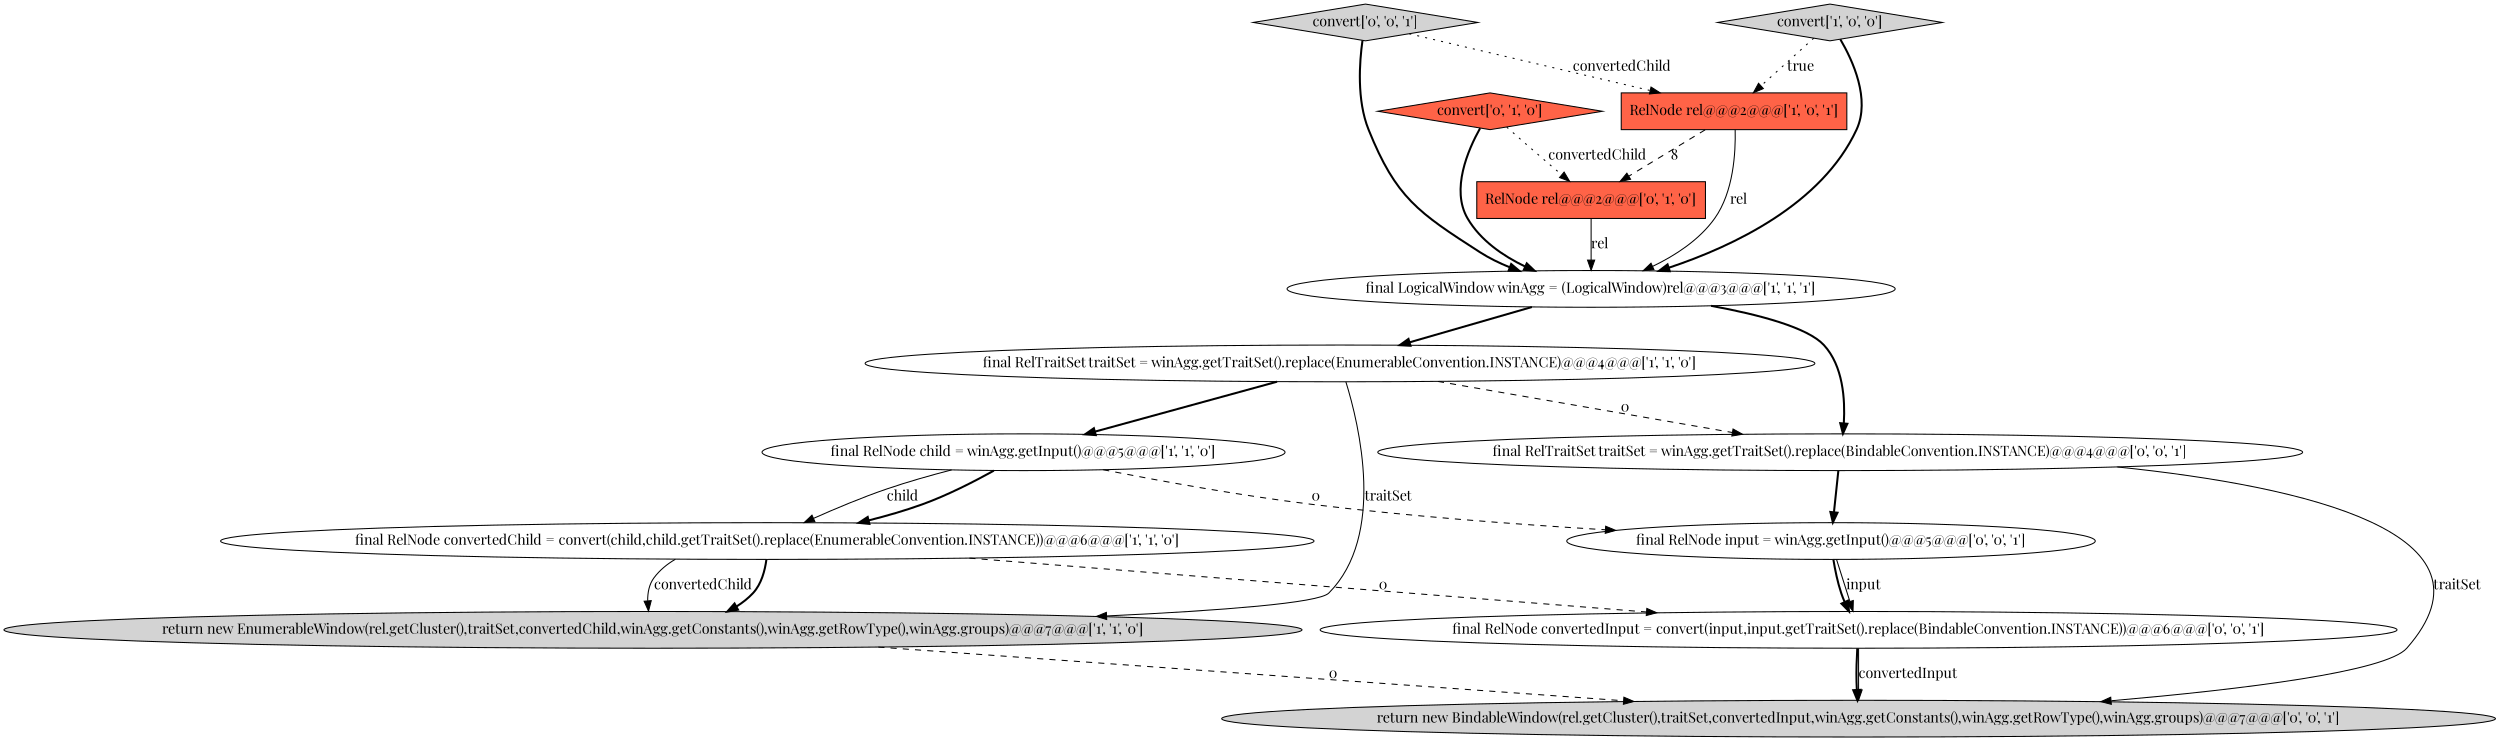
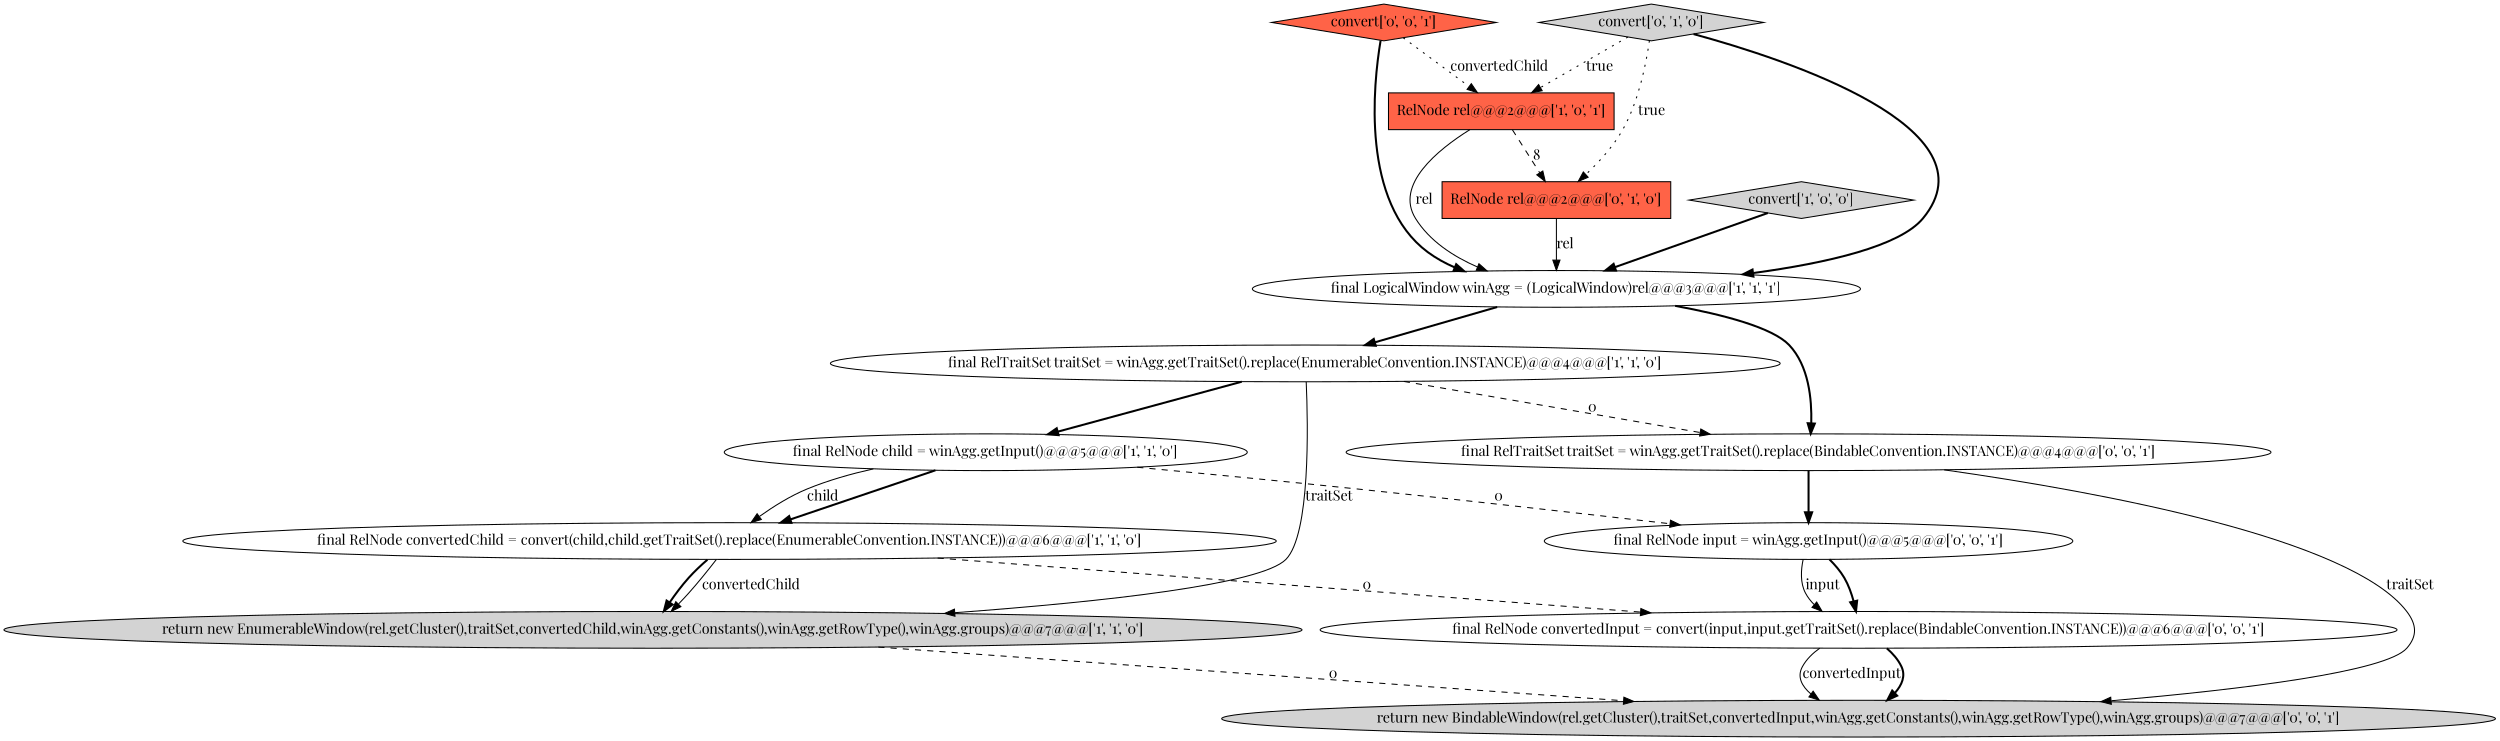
node "convert['0', '0', '1']": fillcolor lightgray -> tomato
edge "convert['1', '0', '0']" -> "RelNode rel@@@2@@@['1', '0', '1']": now "convert['0', '1', '0']" -> "RelNode rel@@@2@@@['1', '0', '1']"
node "convert['0', '1', '0']": fillcolor tomato -> lightgray
edge "convert['0', '1', '0']" -> "RelNode rel@@@2@@@['0', '1', '0']": label "convertedChild" -> "true"
